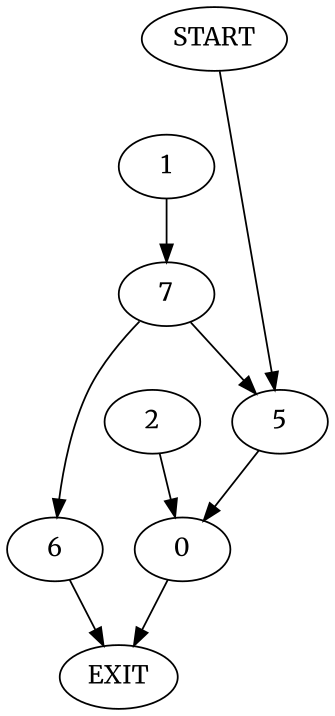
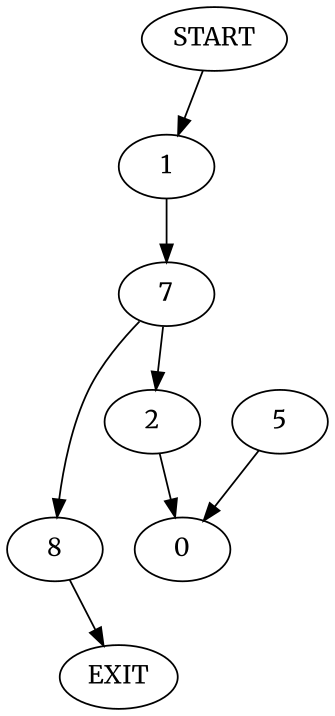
edge "START" -> "5": now "START" -> "1"
edge "7" -> "5": now "7" -> "2"
node "6": label "6" -> "8"
edge "0" -> "EXIT": removed
